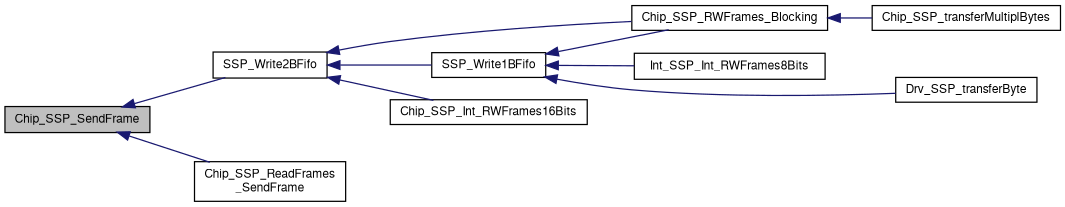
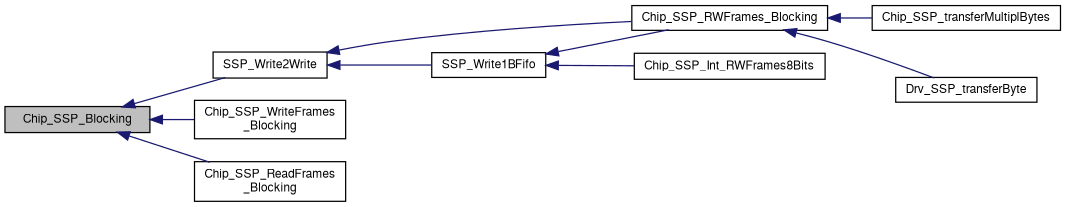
node "SSP_Write2BFifo": label "SSP_Write2BFifo" -> "SSP_Write2Write"
node "Int_SSP_Int_RWFrames8Bits": label "Int_SSP_Int_RWFrames8Bits" -> "Chip_SSP_Int_RWFrames8Bits"
edge "Drv_SSP_transferByte" -> "SSP_Write1BFifo": now "Drv_SSP_transferByte" -> "Chip_SSP_RWFrames_Blocking"
node "Chip_SSP_Int_RWFrames16Bits": removed
node "Chip_SSP_SendFrame": label "Chip_SSP_SendFrame" -> "Chip_SSP_Blocking"
node "Chip_SSP_WriteFrames _Blocking": added
node "Chip_SSP_ReadFrames _SendFrame": label "Chip_SSP_ReadFrames _SendFrame" -> "Chip_SSP_ReadFrames _Blocking"
